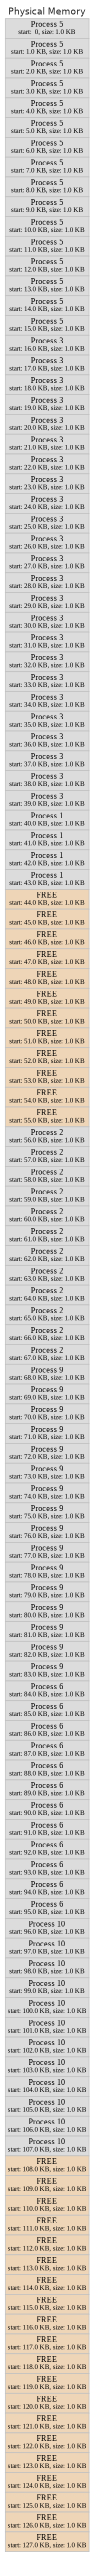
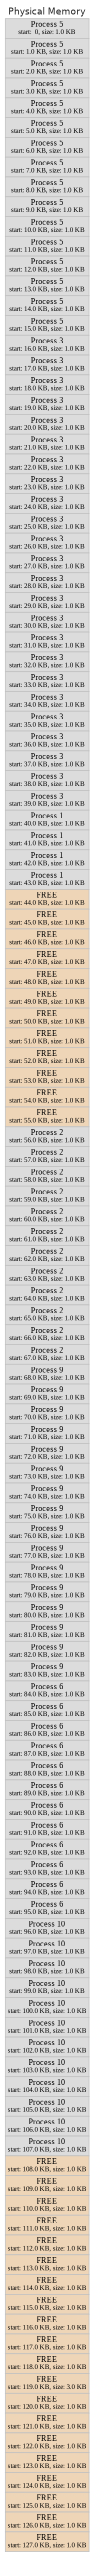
node "Physical Memory": text "start: 119.0 KB, size: 1.0 KB" -> "start: 119.0 KB, size: 3.0 KB"
